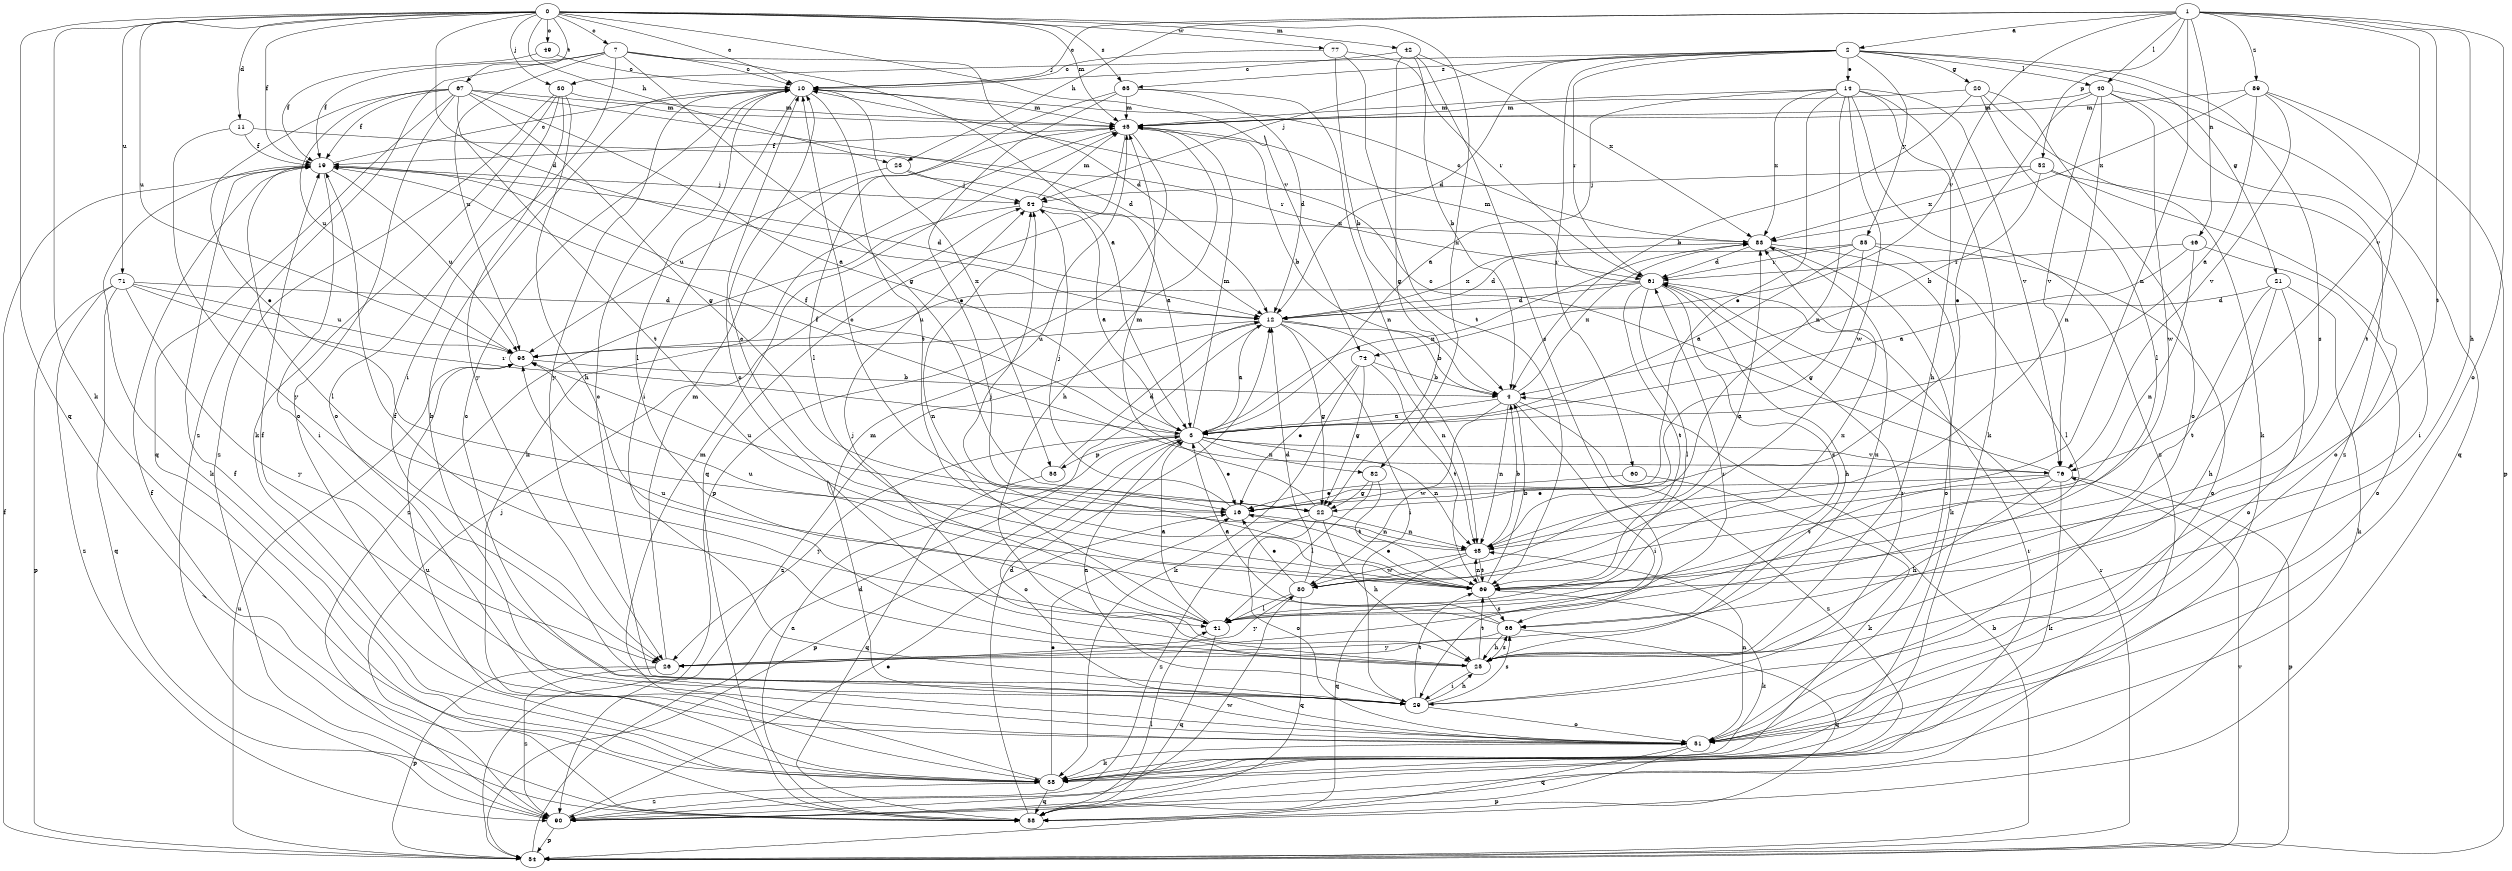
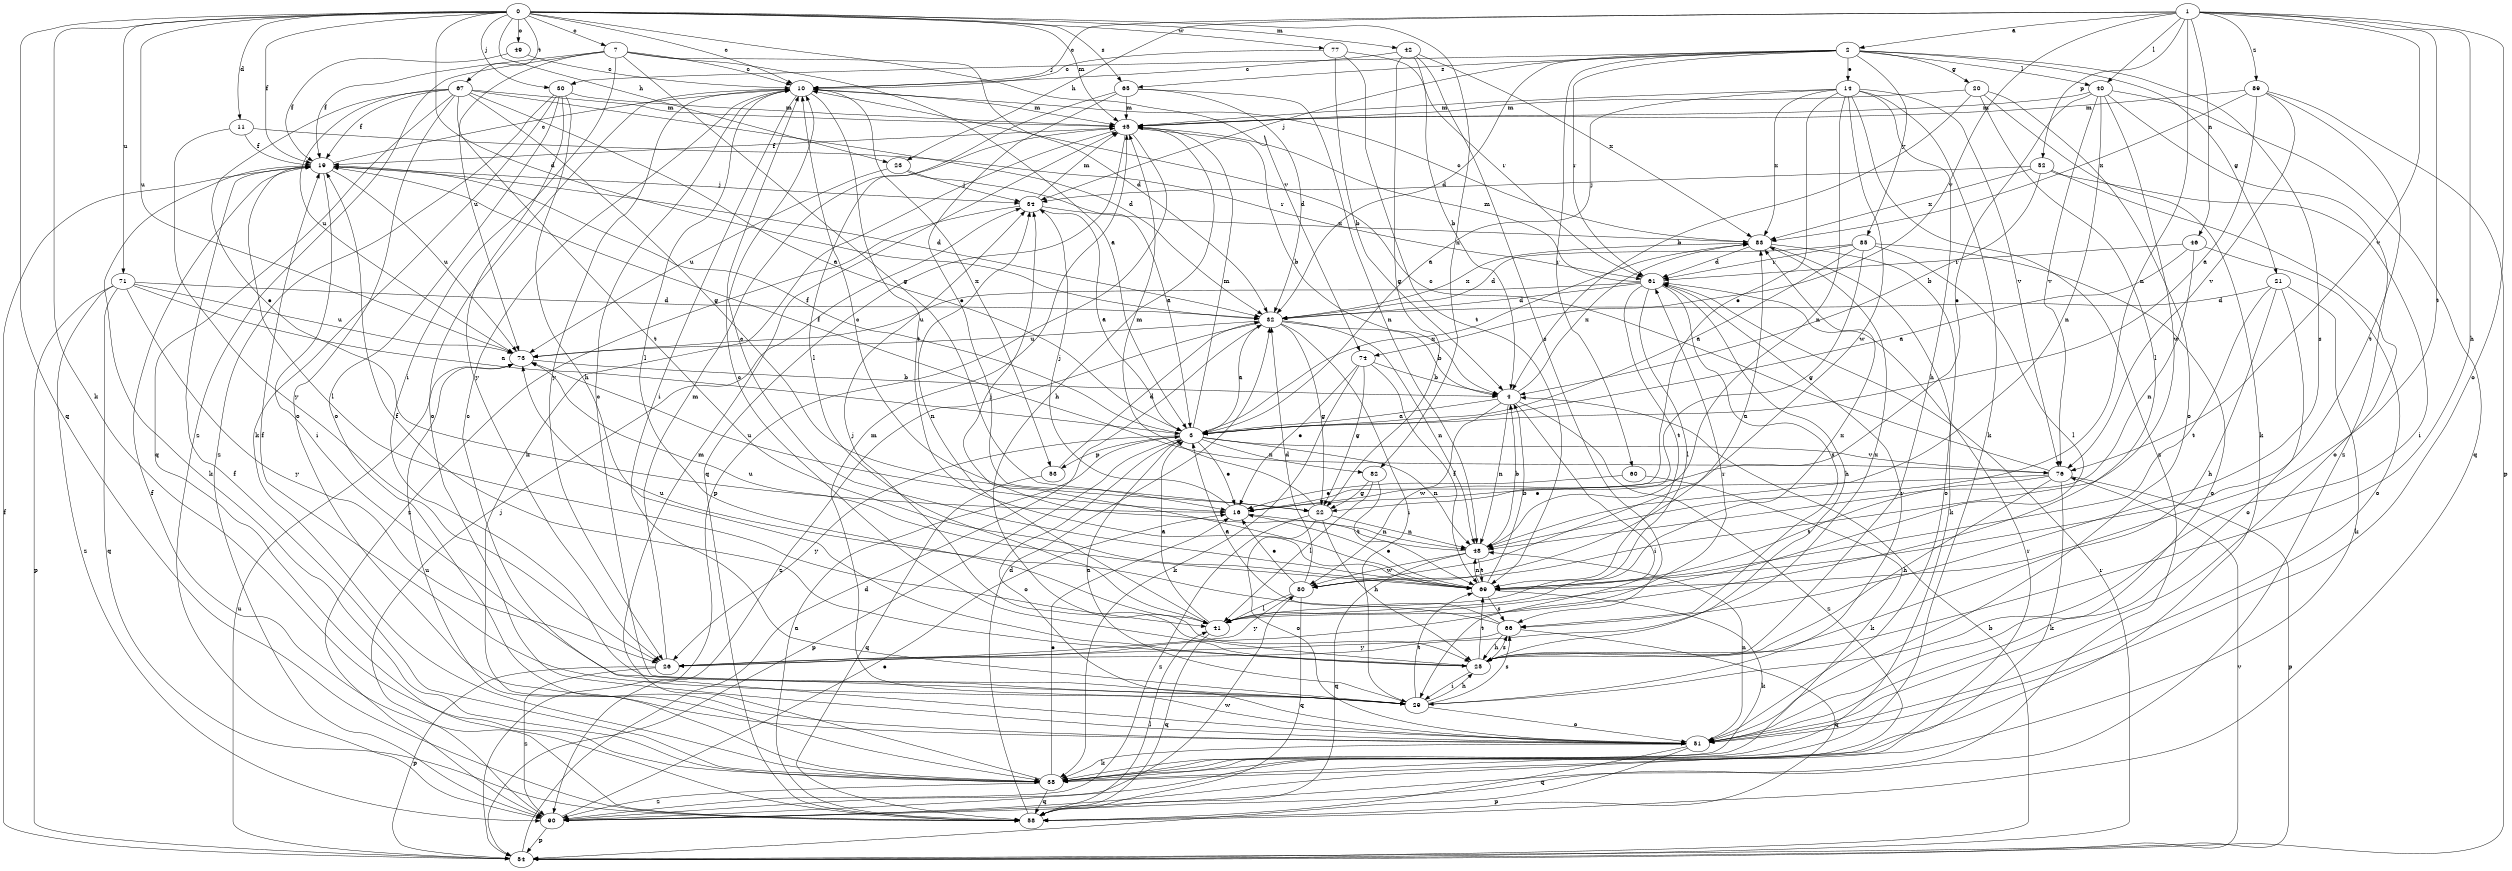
node "12": label "12" -> "32"
edge "71" -> "3": label "r" -> "a"
node "93": label "93" -> "73"
edge "10" -> "51": label "b" -> "o"
edge "74" -> "69": label "t" -> "f"
